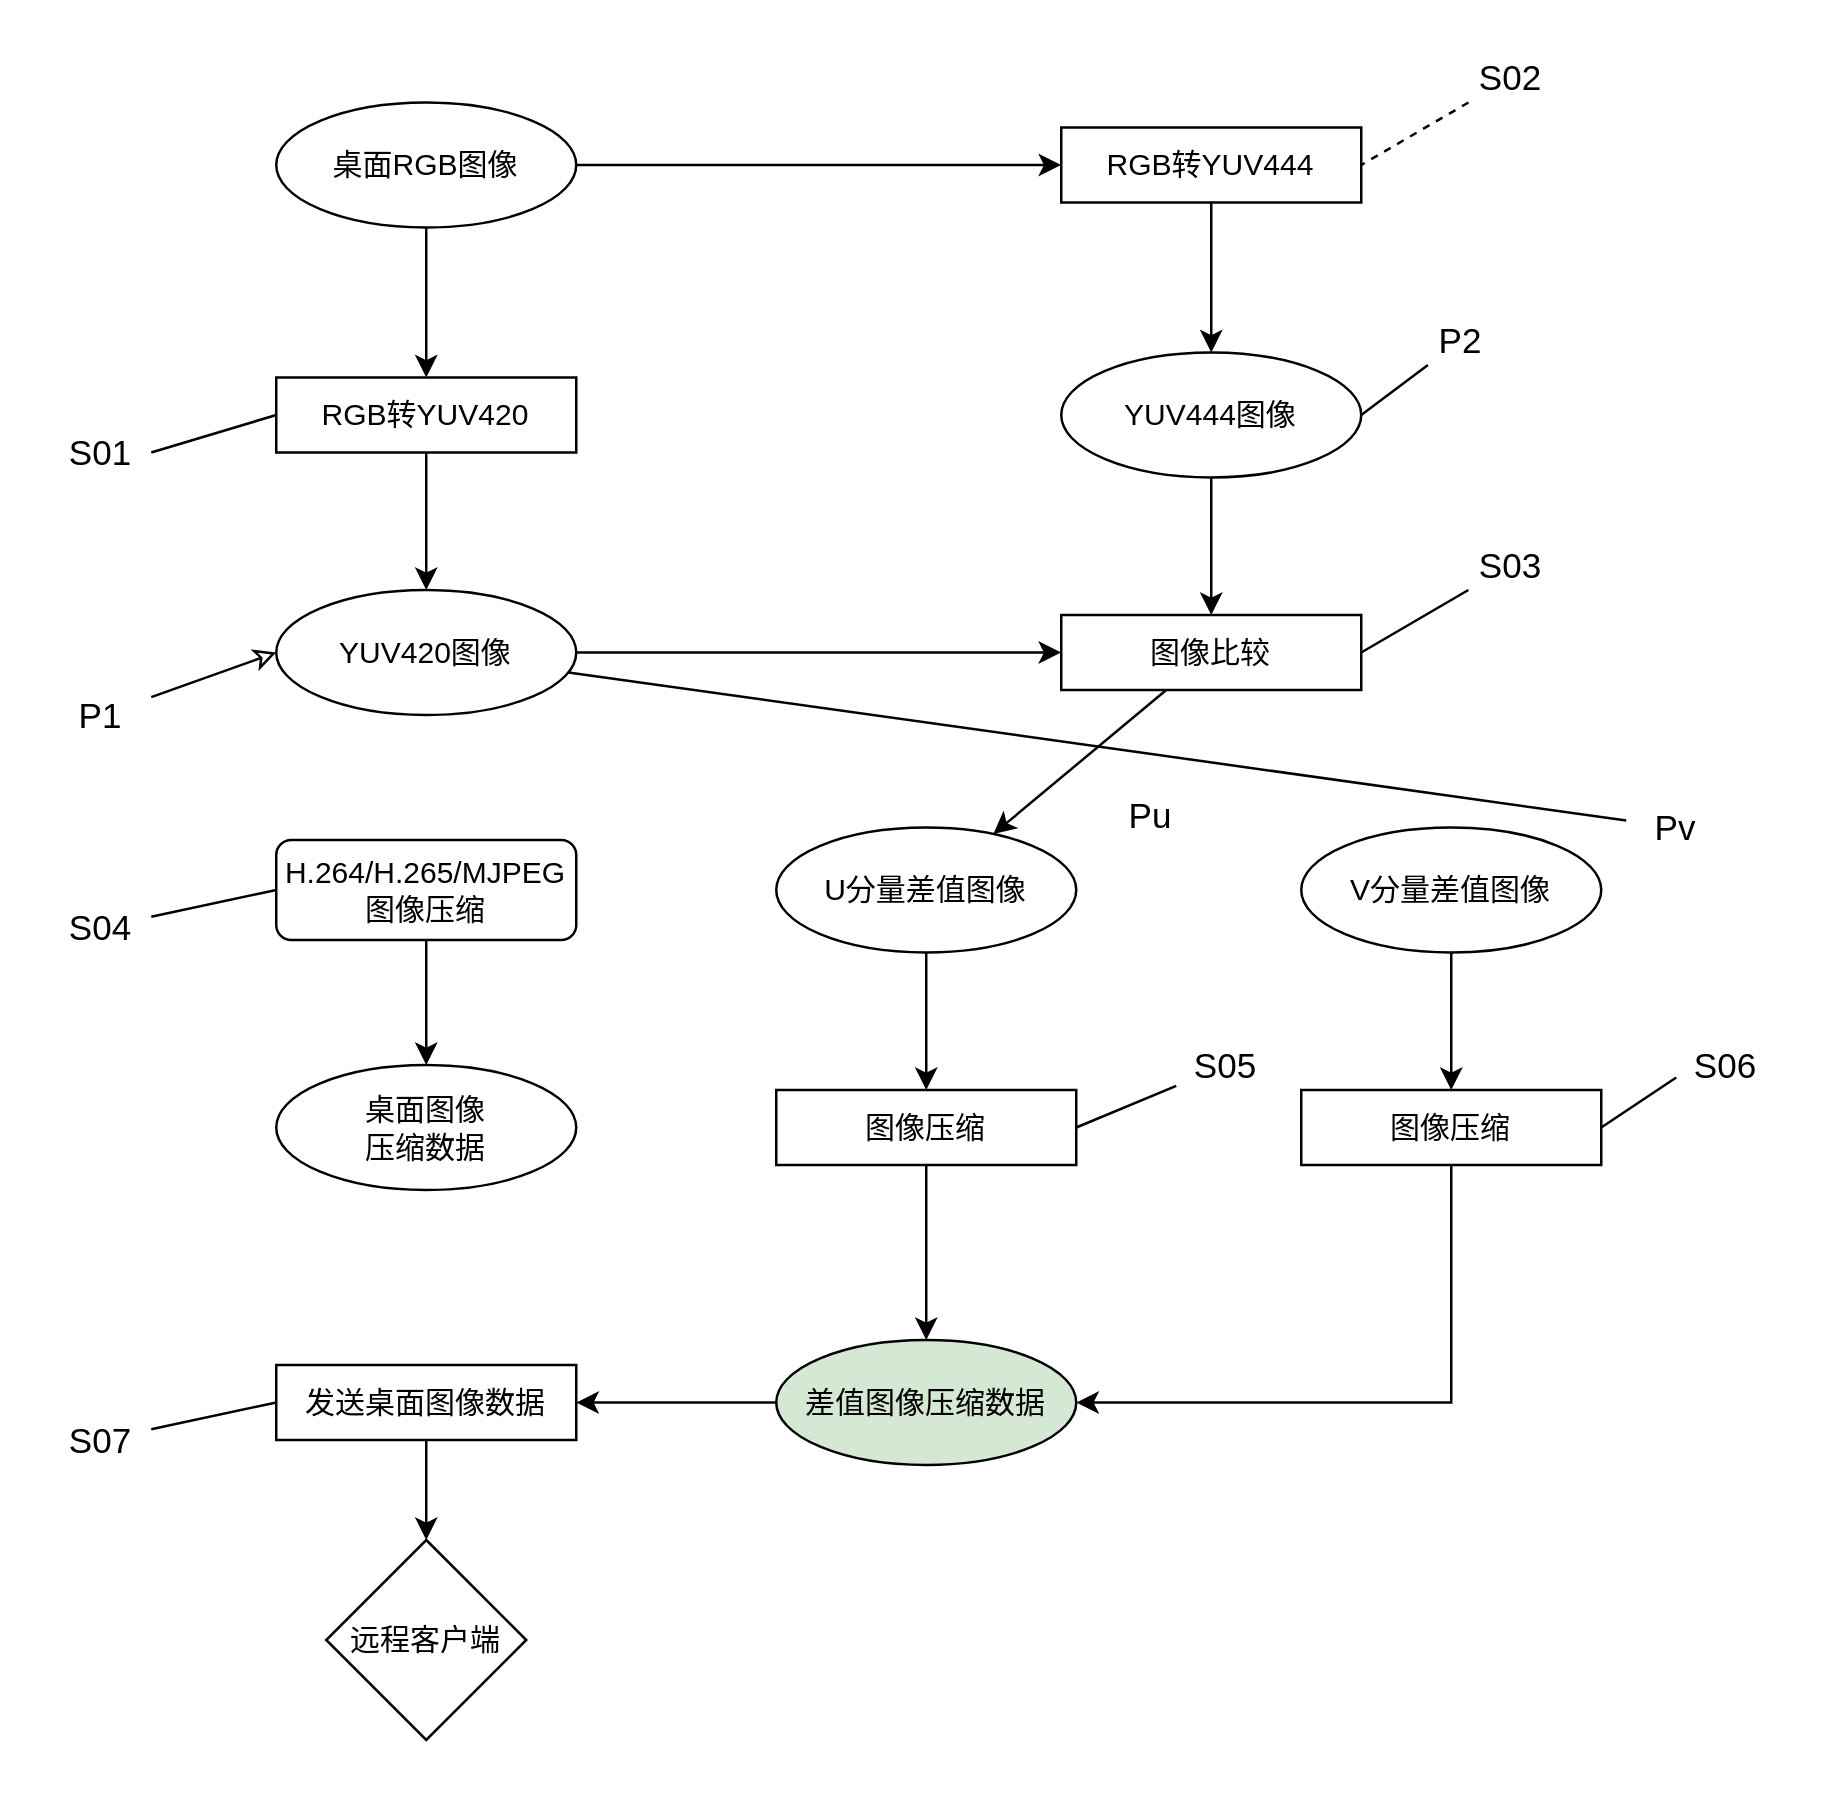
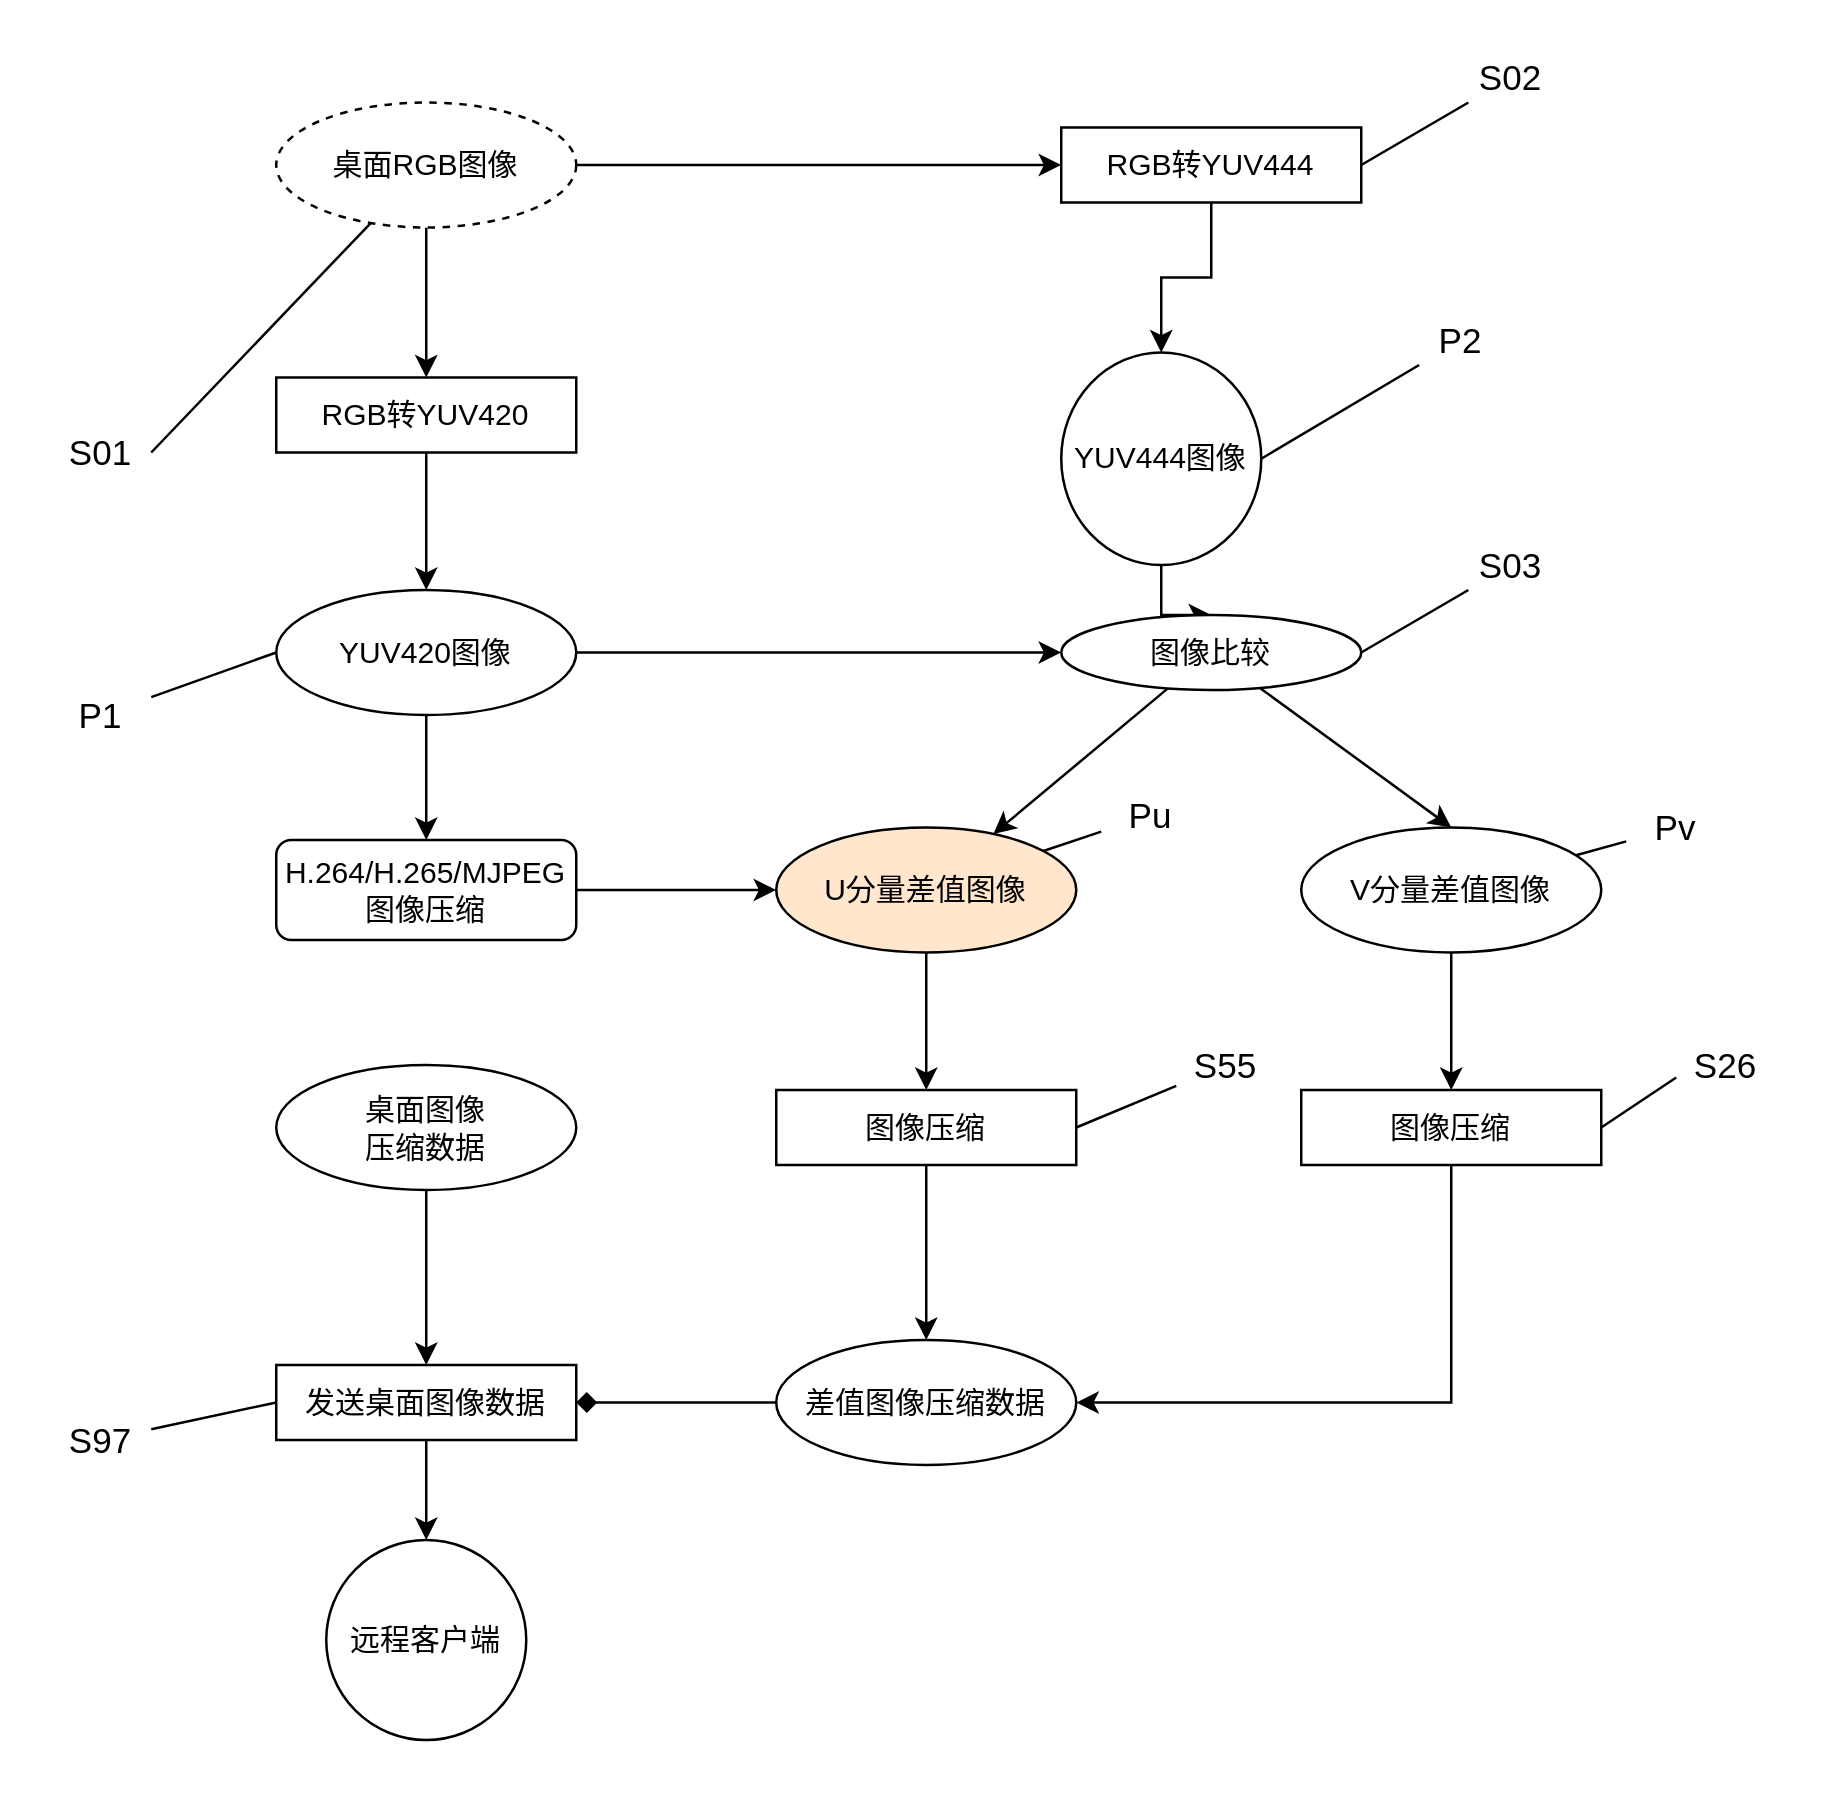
edge "S02" -- "RGB转YUV444": style dashed -> solid
node "桌面RGB图像": style solid -> dashed
node "YUV444图像": size 300x125 -> 200x213
edge "RGB转YUV420" -- "S01": now "桌面RGB图像" -- "S01"
node "图像比较": shape rectangle -> ellipse
edge "P1" -> "YUV420图像": arrowhead classic -> none
edge "YUV420图像" -- "Pv": now "V分量差值图像" -- "Pv"
edge "图像比较" -> "V分量差值图像": added
edge "YUV420图像" -> "H.264/H.265/MJPEG 图像压缩": added
edge "Pu" -- "U分量差值图像": added
node "U分量差值图像": fillcolor #ffffff -> #ffe6cc
edge "H.264/H.265/MJPEG 图像压缩" -- "S04": removed
node "S04": removed
edge "H.264/H.265/MJPEG 图像压缩" -> "桌面图像 压缩数据": now "H.264/H.265/MJPEG 图像压缩" -> "U分量差值图像"
node "S05": label "S05" -> "S55"
node "S06": label "S06" -> "S26"
edge "桌面图像 压缩数据" -> "发送桌面图像数据": added
edge "差值图像压缩数据" -> "发送桌面图像数据": arrowhead classic -> diamond
node "差值图像压缩数据": fillcolor #d5e8d4 -> #ffffff
node "S07": label "S07" -> "S97"
node "远程客户端": shape diamond -> ellipse
